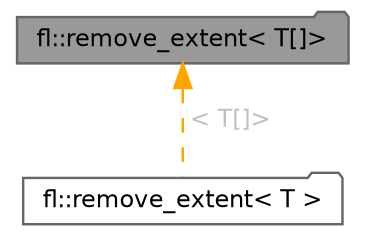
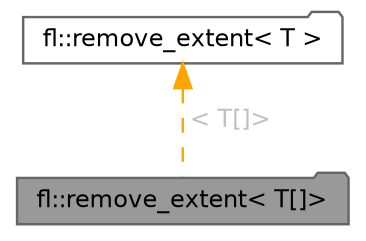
edge "fl::remove_extent< T >" -> "fl::remove_extent< T[]>": reversed
